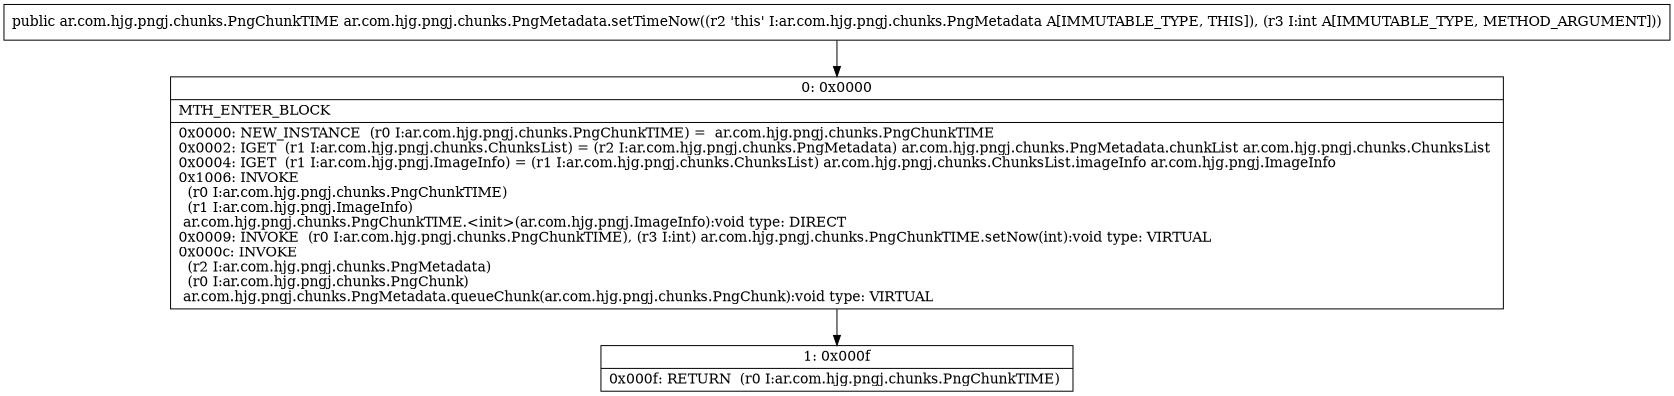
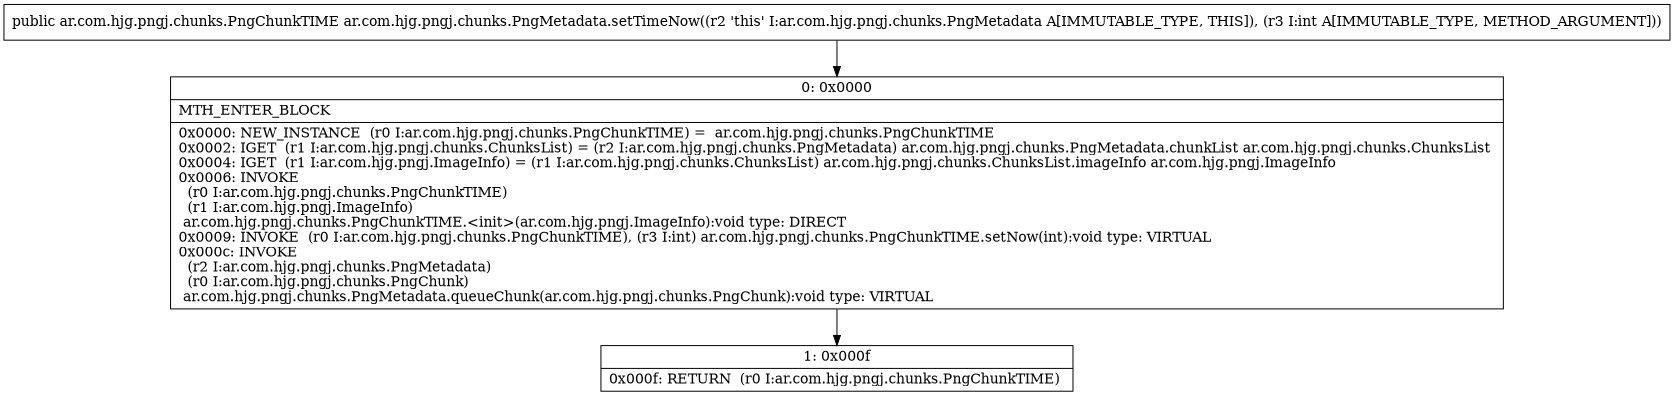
node "0: 0x0000": text "0x1006: INVOKE" -> "0x0006: INVOKE"
